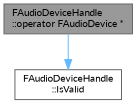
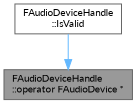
edge "FAudioDeviceHandle ::operator FAudioDevice *" -> "FAudioDeviceHandle ::IsValid": reversed
